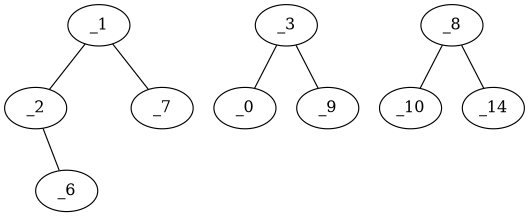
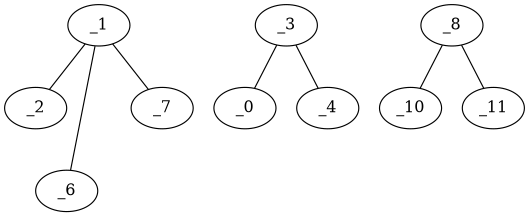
node "_9": label "_9" -> "_4"
node "_14": label "_14" -> "_11"
edge "_2" -- "_6": now "_1" -- "_6"
